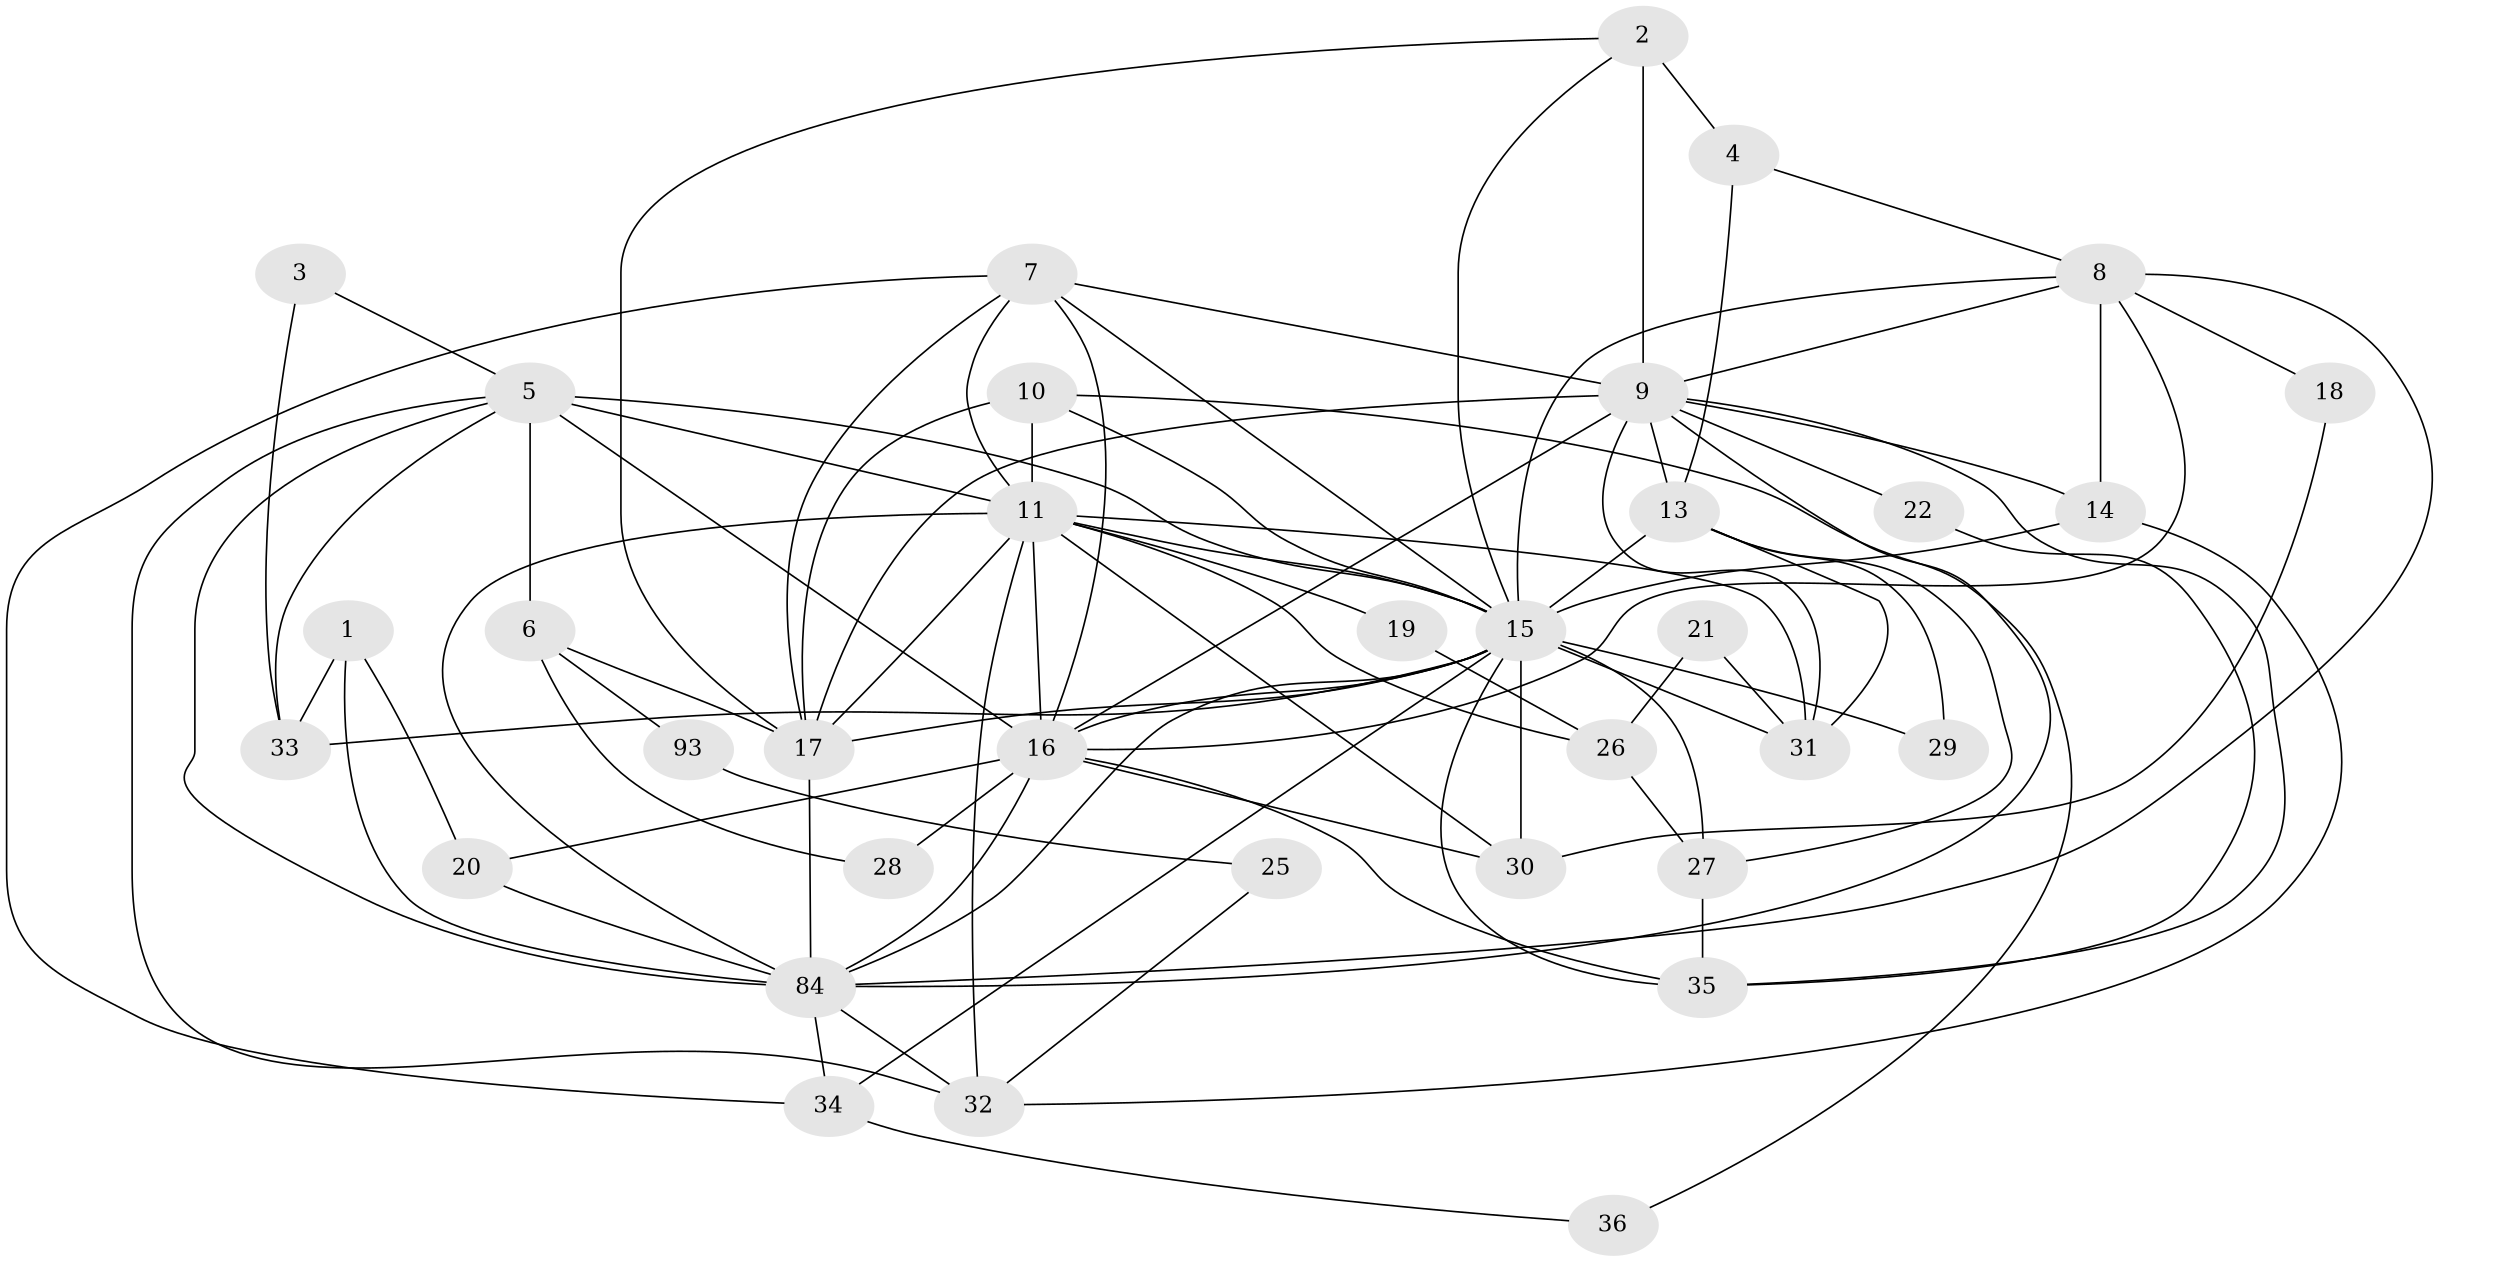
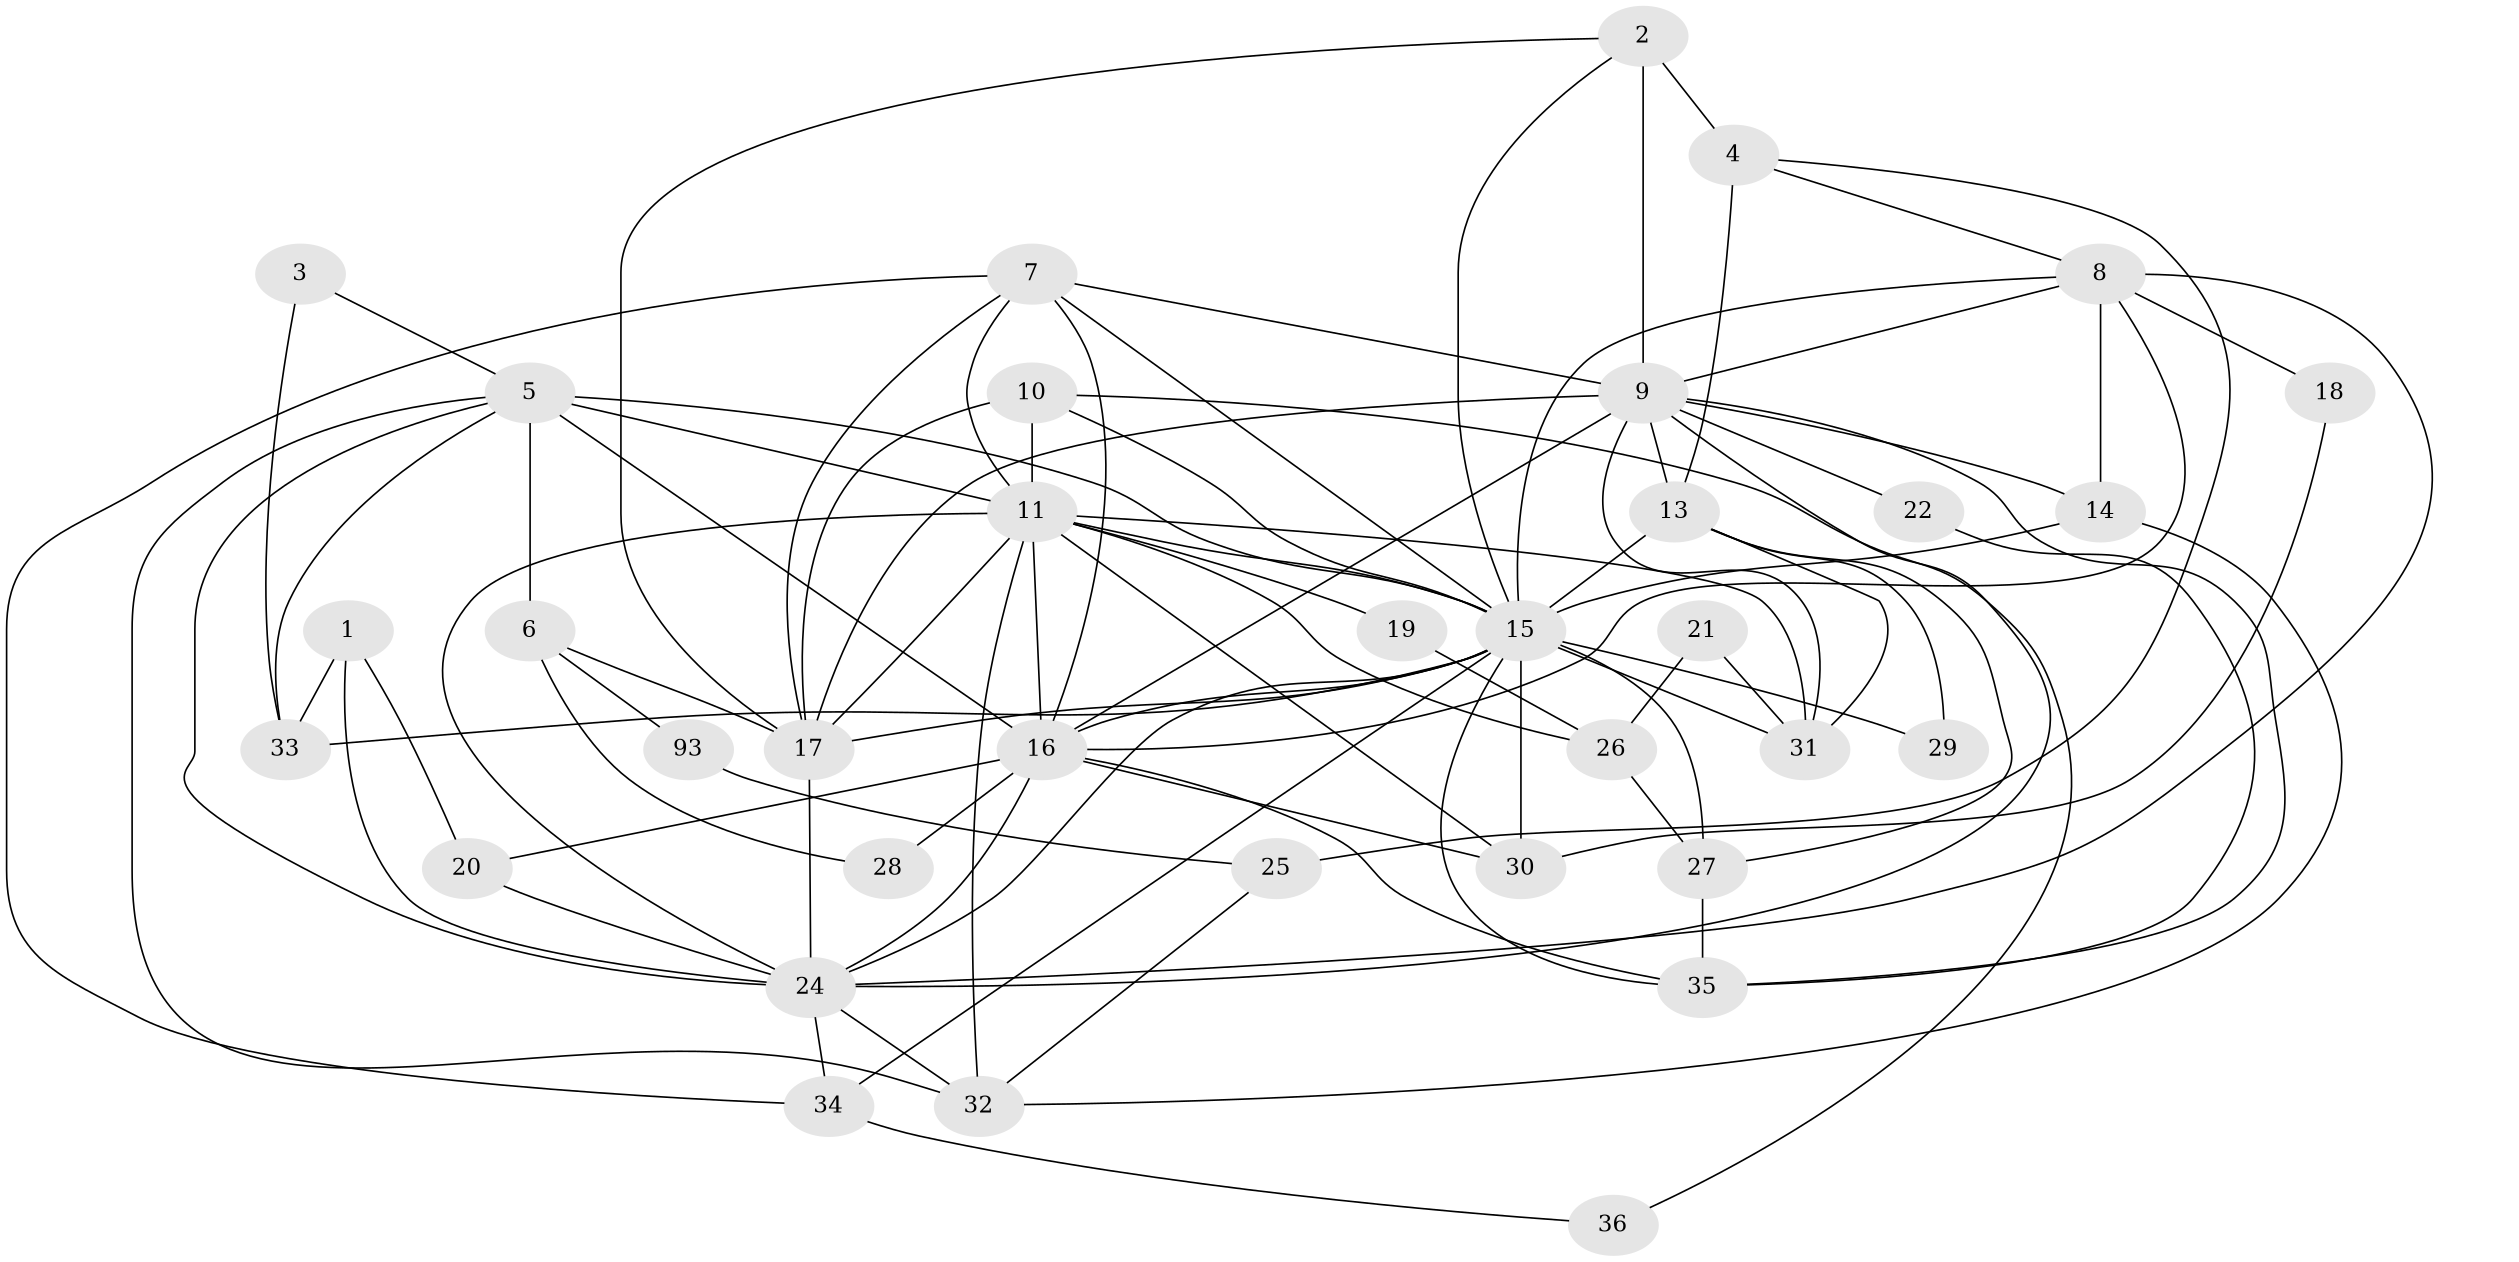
edge "4" -- "25": added
node "84": label "84" -> "24"
